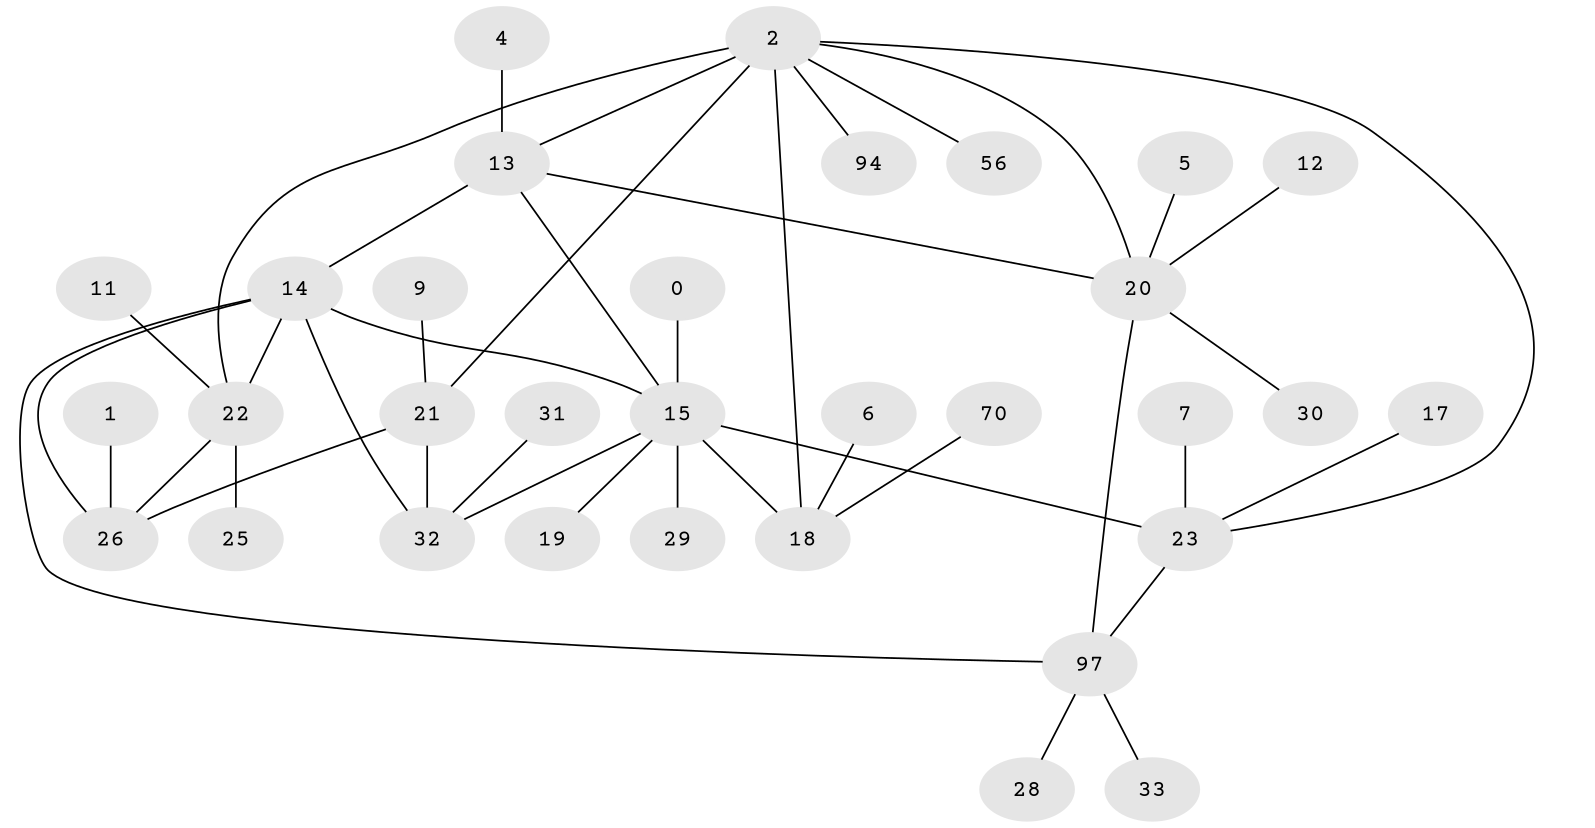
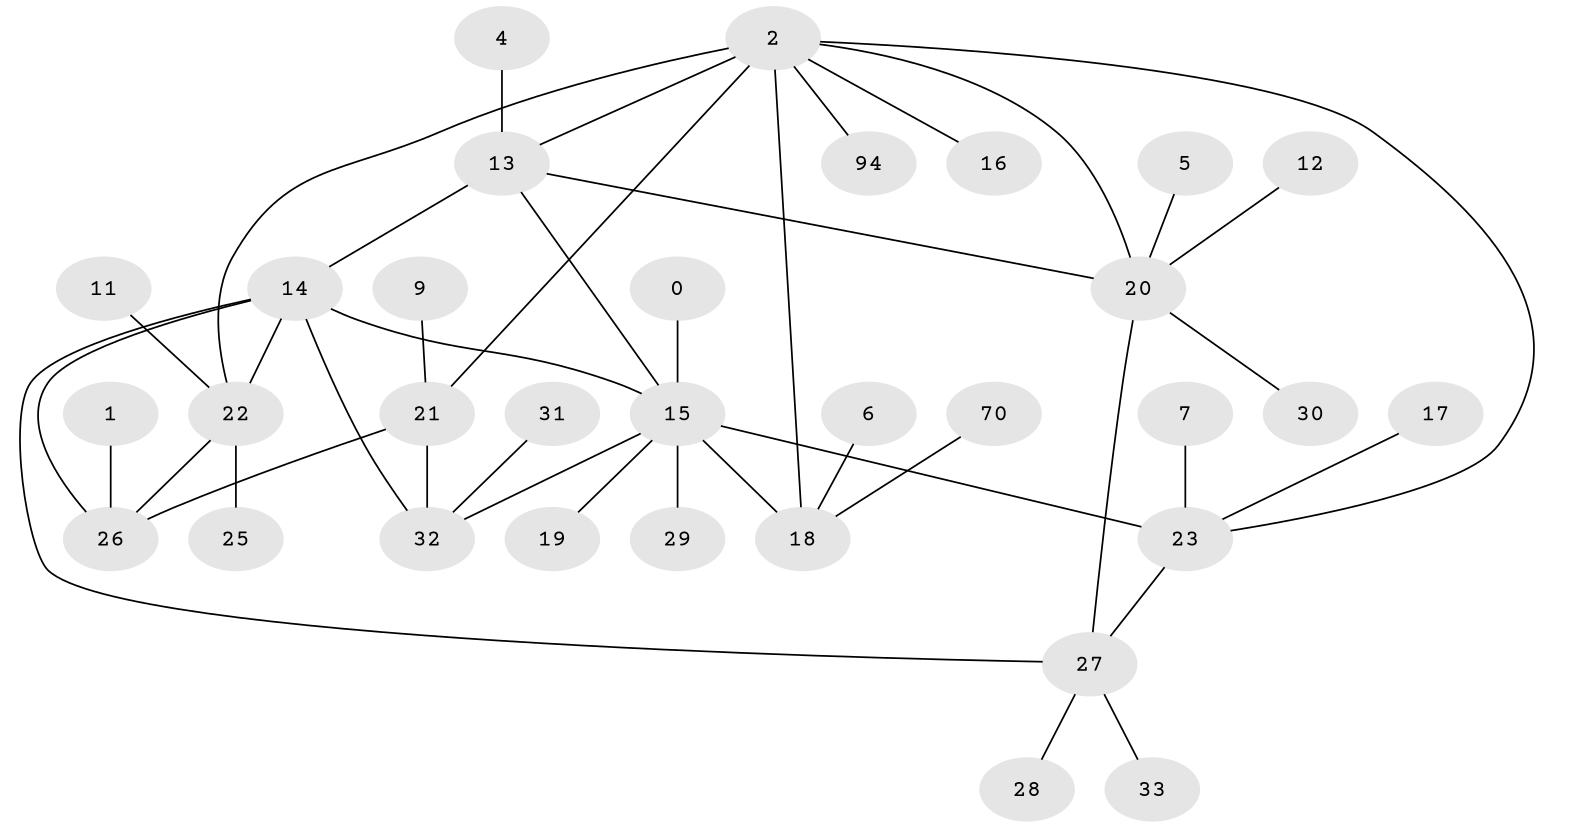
node "56": label "56" -> "16"
node "97": label "97" -> "27"
